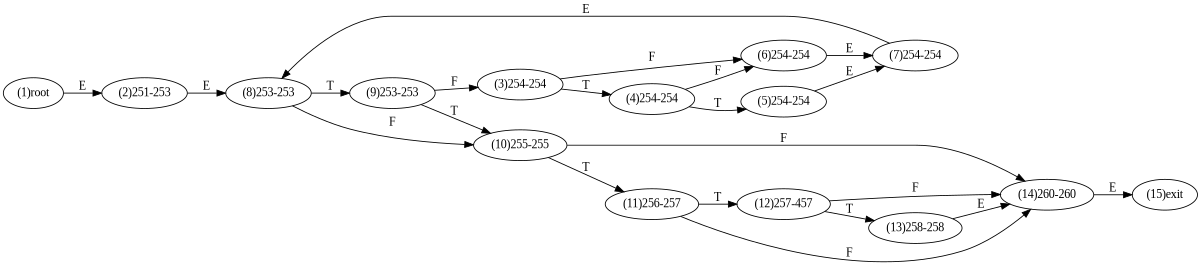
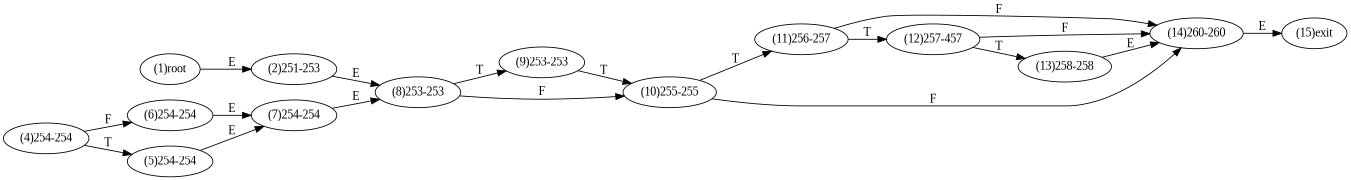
node "(3)254-254": removed
